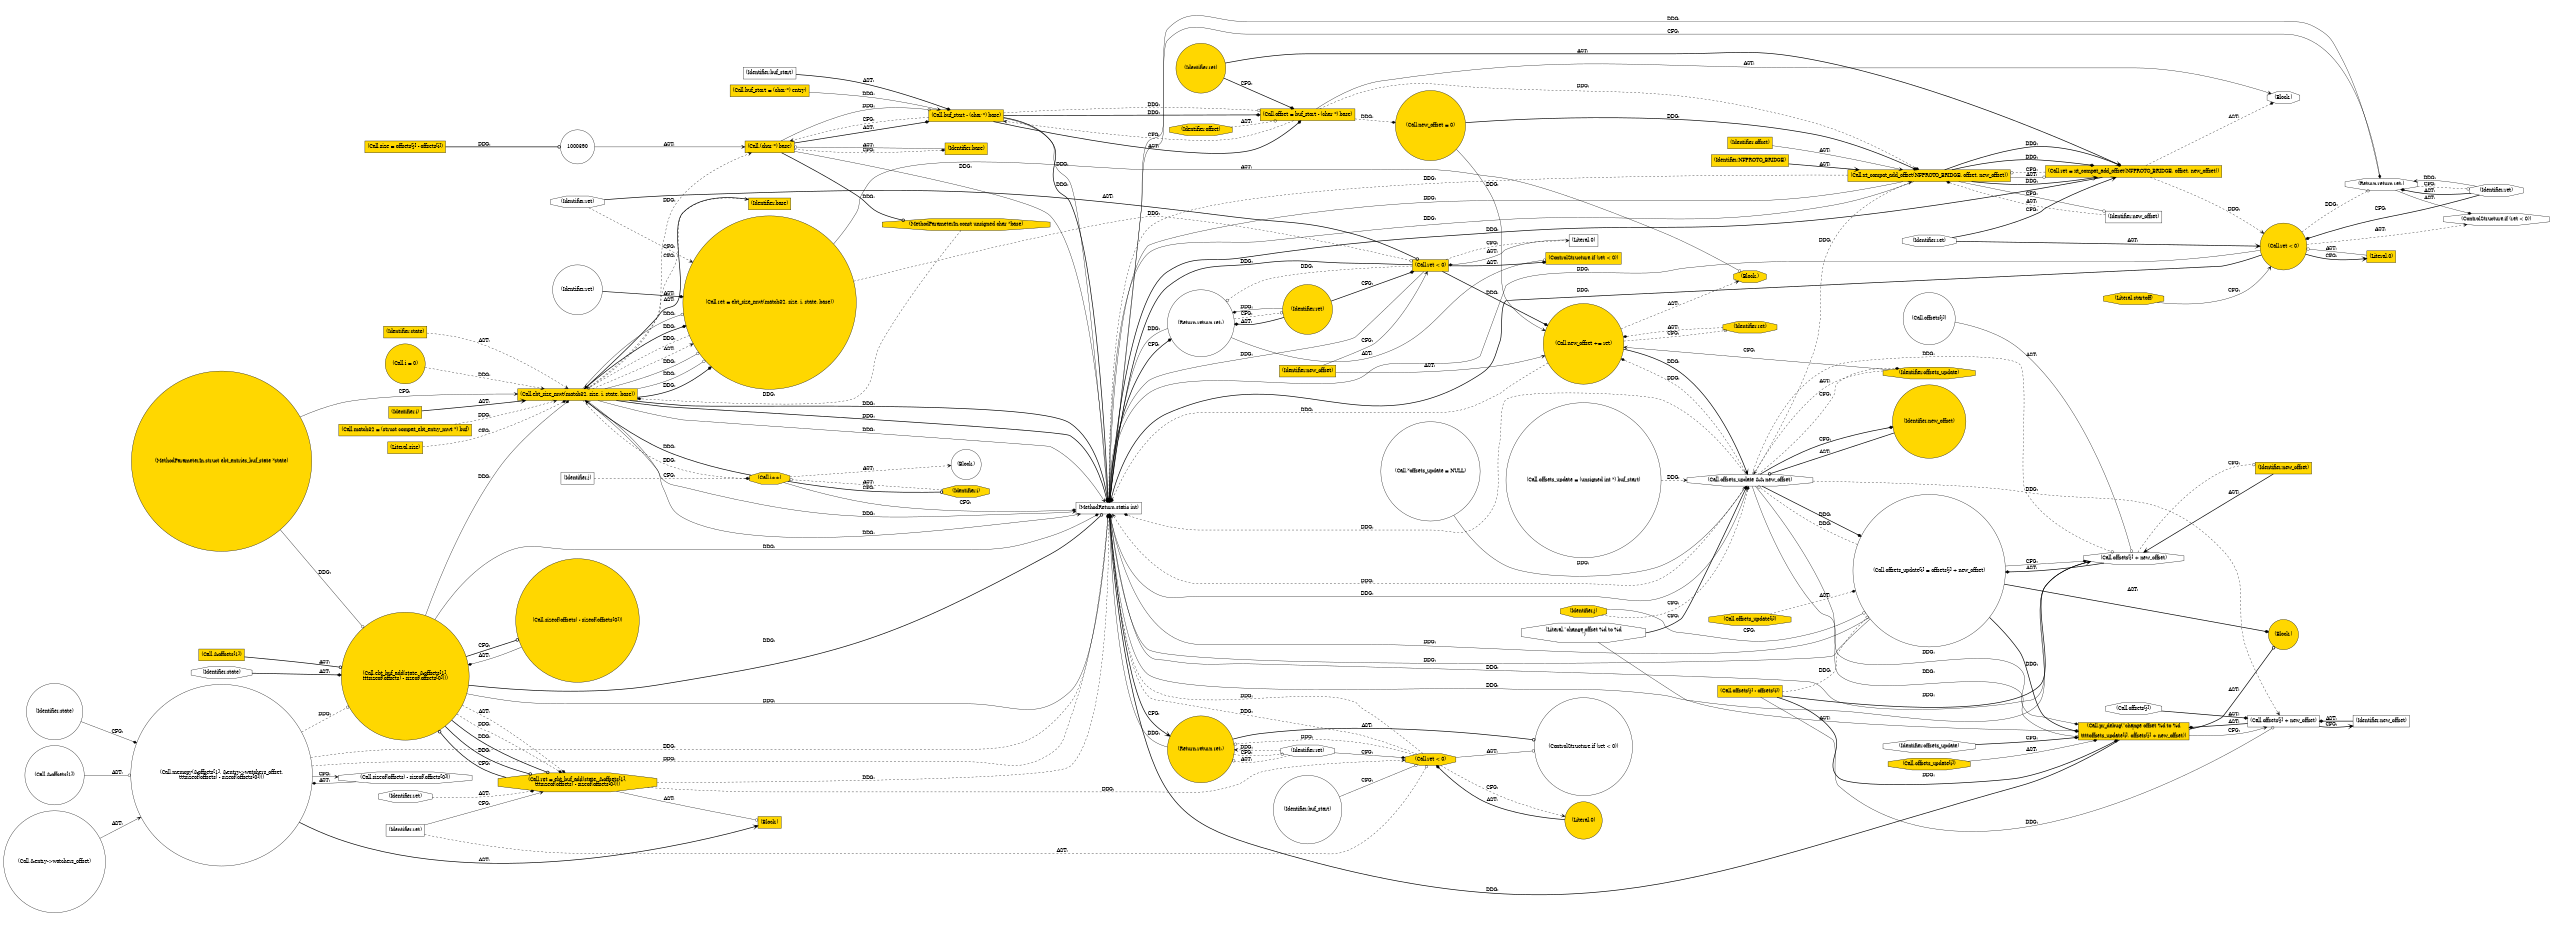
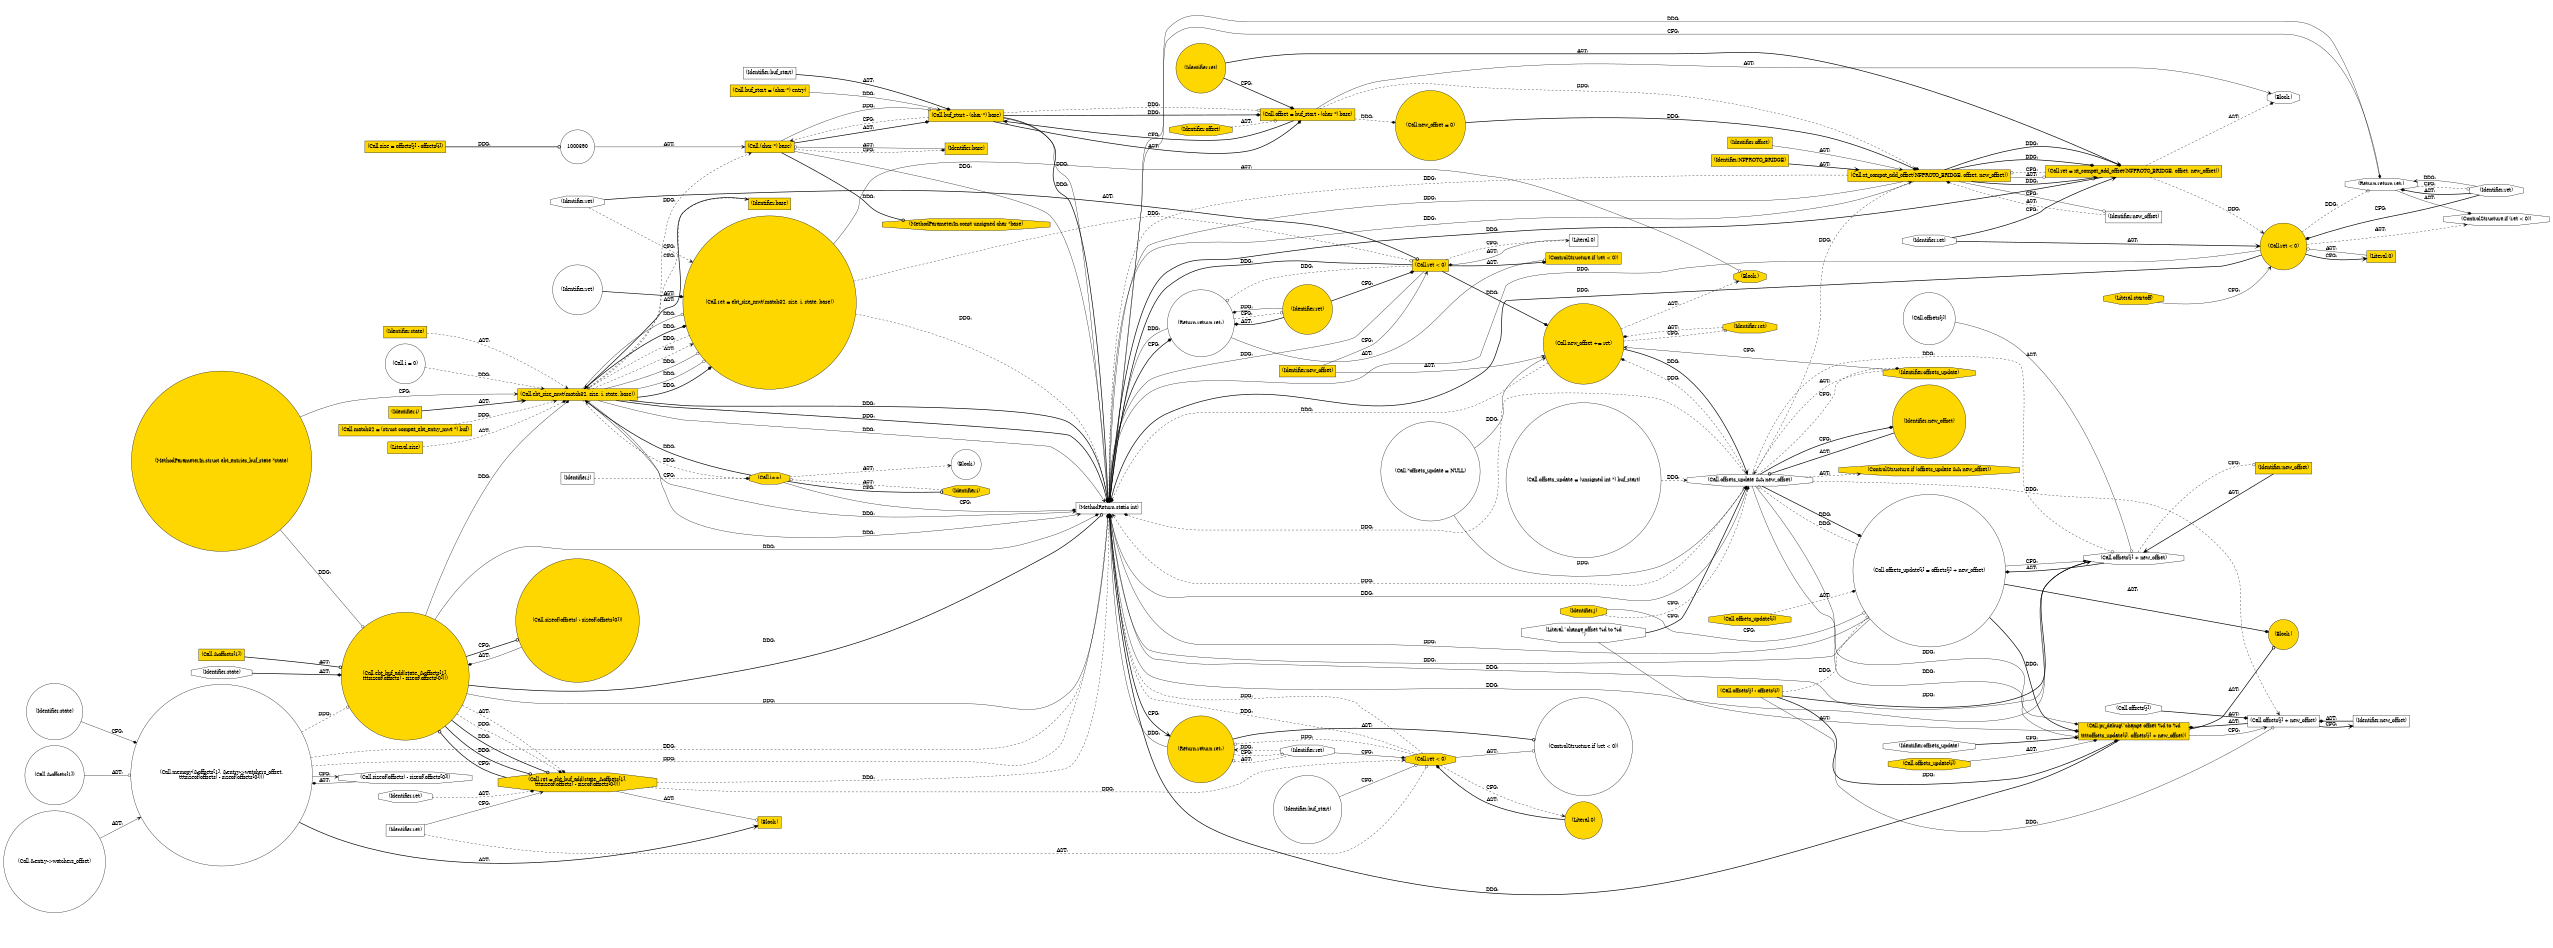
edge "(Call,offset = buf_start - (char *) base)" -> "(Call,buf_start - (char *) base)": style dashed -> bold
edge "(Call,new_offset = 0)" -> "(Call,new_offset += ret)": now "(Call,*offsets_update = NULL)" -> "(Call,new_offset += ret)"
node "(Call,i = 0)": fillcolor gold -> white
edge "(Call,ret = ebt_size_mwt(match32, size, i, state, base))" -> "(MethodReturn,static int)": added, label "DDG:"
edge "(MethodParameterIn,const unsigned char *base)" -> "(Call,ebt_size_mwt(match32, size, i, state, base))": removed, label "DDG:"
edge "(Literal,size)" -> "(Call,ebt_size_mwt(match32, size, i, state, base))": label "CFG: " -> "AST: "
node "(ControlStructure,if (offsets_update && new_offset))": added
